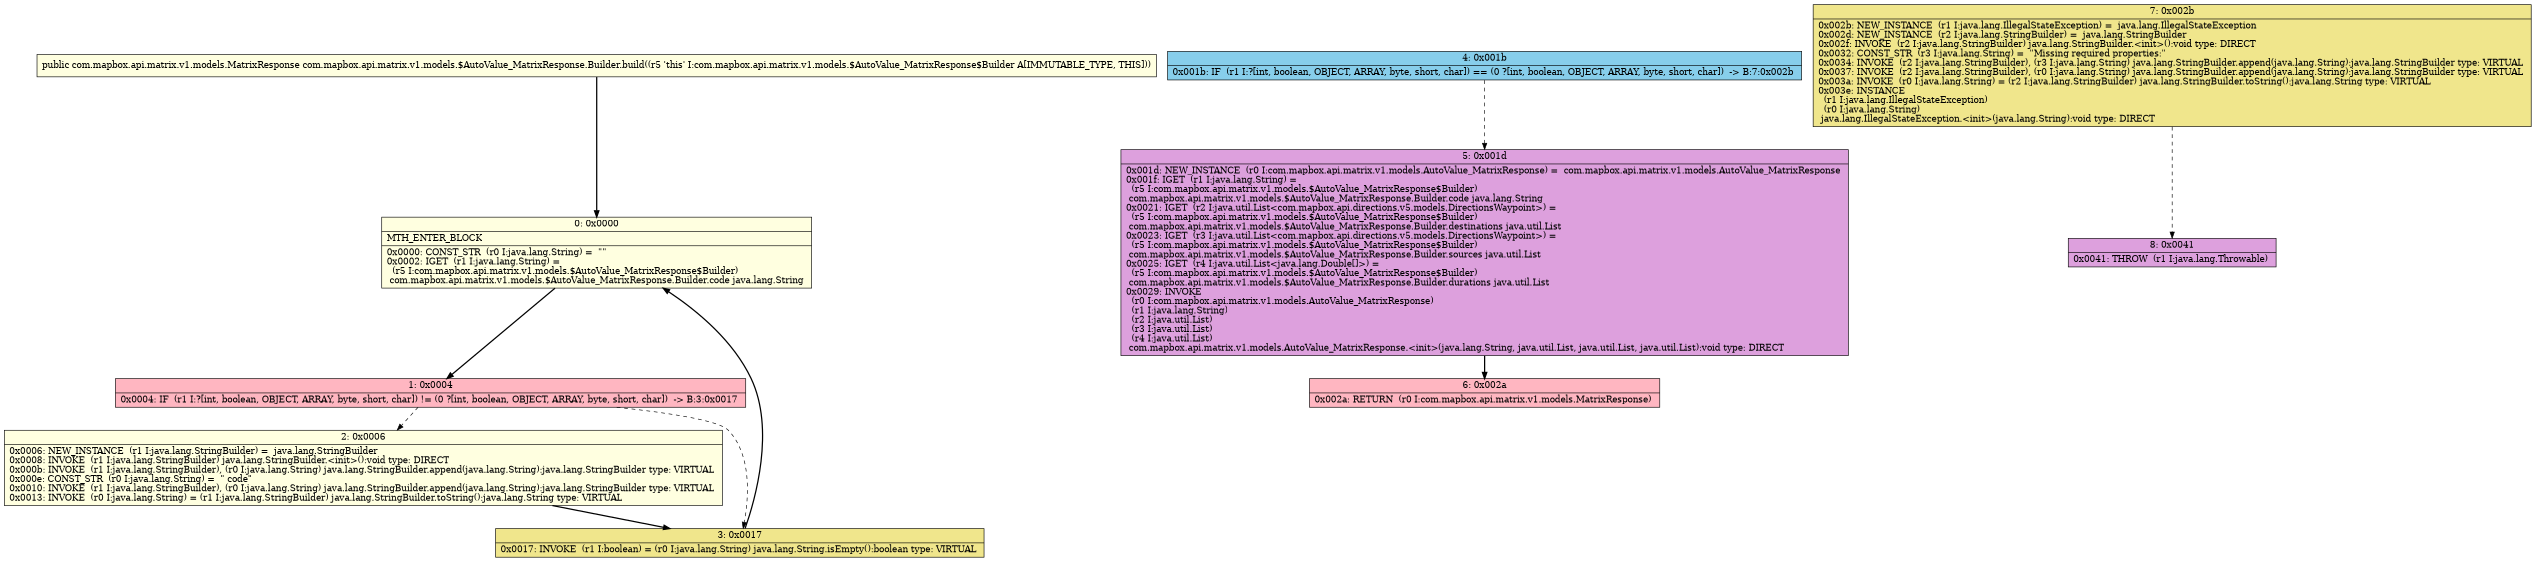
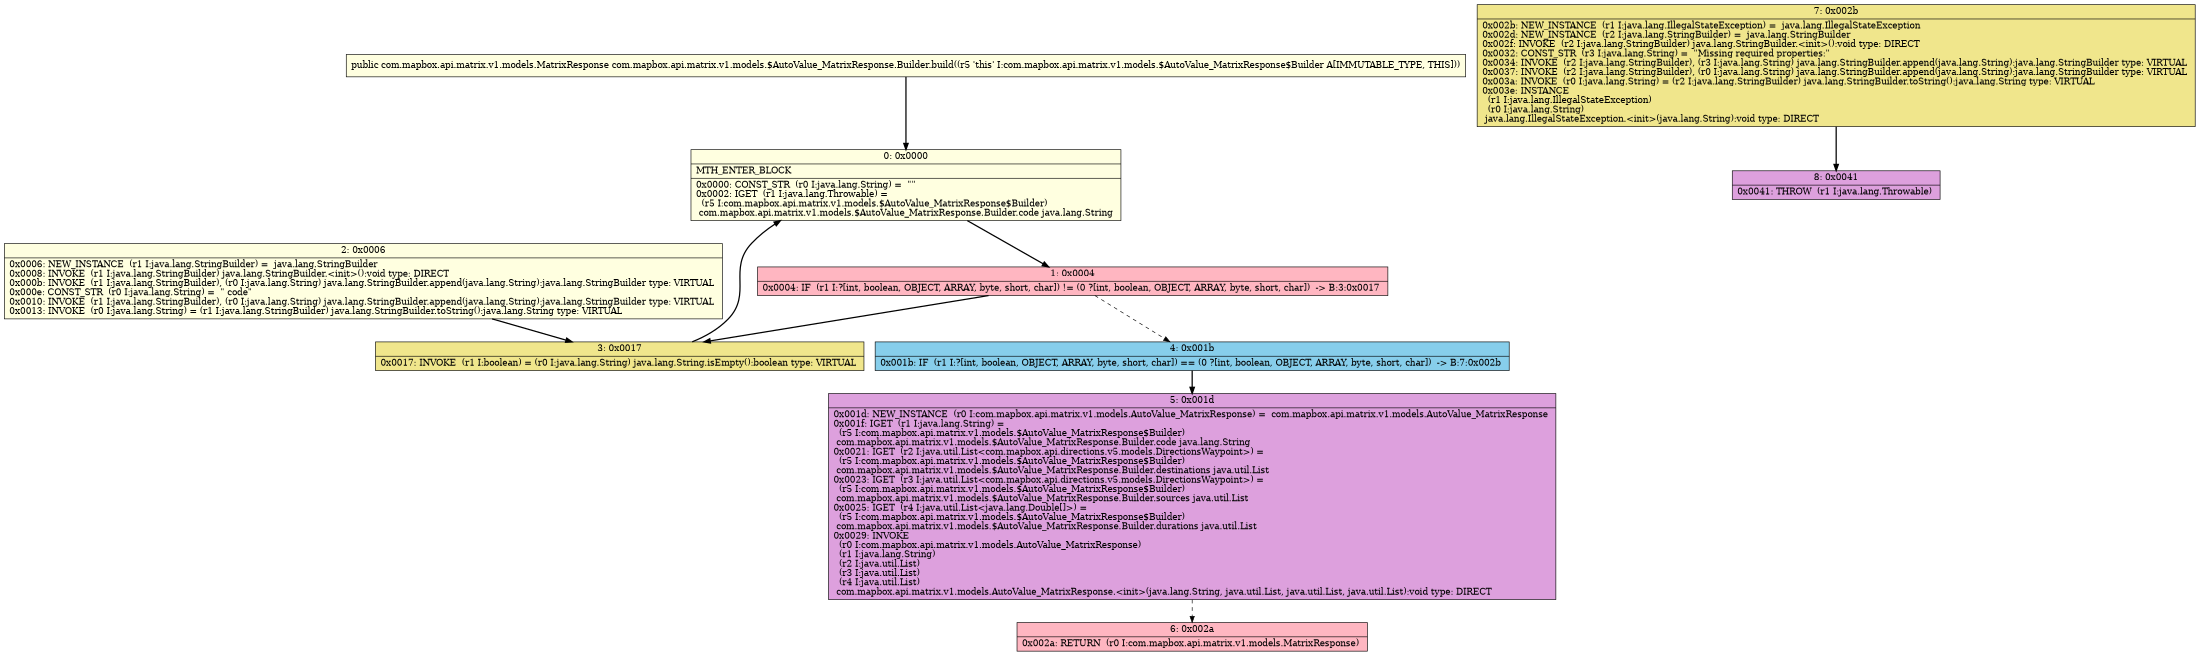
edge "4: 0x001b" -> "5: 0x001d": style dashed -> bold
edge "7: 0x002b" -> "8: 0x0041": style dashed -> bold
node "0: 0x0000": text "0x0002: IGET  (r1 I:java.lang.String) =" -> "0x0002: IGET  (r1 I:java.lang.Throwable) ="
edge "5: 0x001d" -> "6: 0x002a": style bold -> dashed
edge "1: 0x0004" -> "2: 0x0006": now "1: 0x0004" -> "4: 0x001b"
edge "1: 0x0004" -> "3: 0x0017": style dashed -> bold
